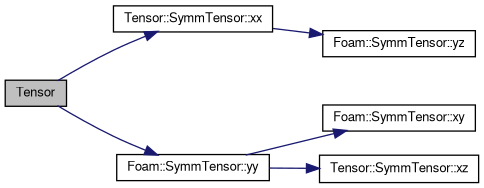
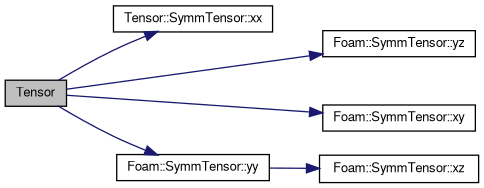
edge "Tensor::SymmTensor::xx" -> "Foam::SymmTensor::yz": now "Tensor" -> "Foam::SymmTensor::yz"
edge "Foam::SymmTensor::yy" -> "Foam::SymmTensor::xy": now "Tensor" -> "Foam::SymmTensor::xy"
node "Tensor::SymmTensor::xz": label "Tensor::SymmTensor::xz" -> "Foam::SymmTensor::xz"
